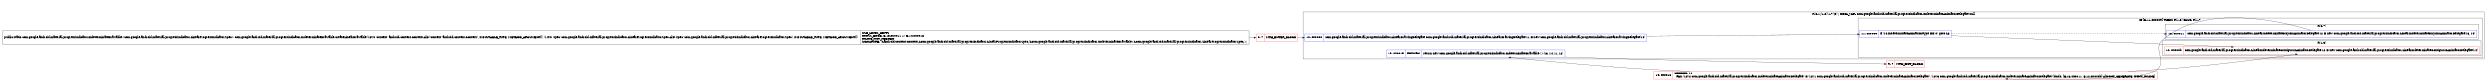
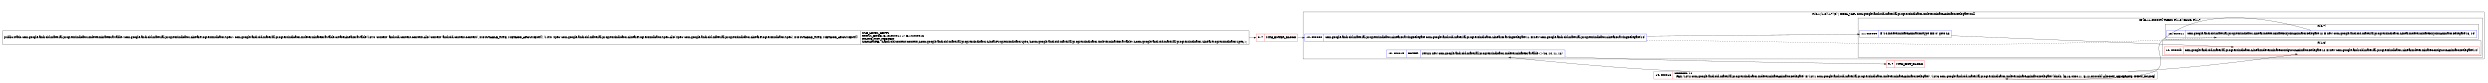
edge "11: 0x0009" -> "13: 0x0011": now "10: 0x0000" -> "13: 0x0011"
node "15: 0x0019": text "RETURN" -> "ENTER"
